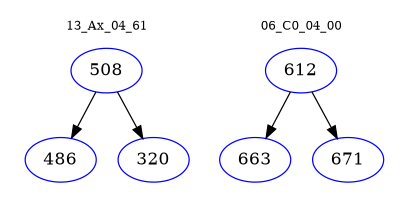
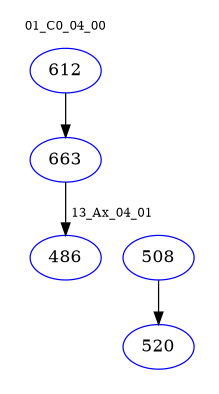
cluster "13_Ax_04_61": label "13_Ax_04_61" -> "13_Ax_04_01"
cluster "06_C0_04_00": label "06_C0_04_00" -> "01_C0_04_00"
edge "508" -> "486": now "663" -> "486"
node "320": label "320" -> "520"
node "671": removed
